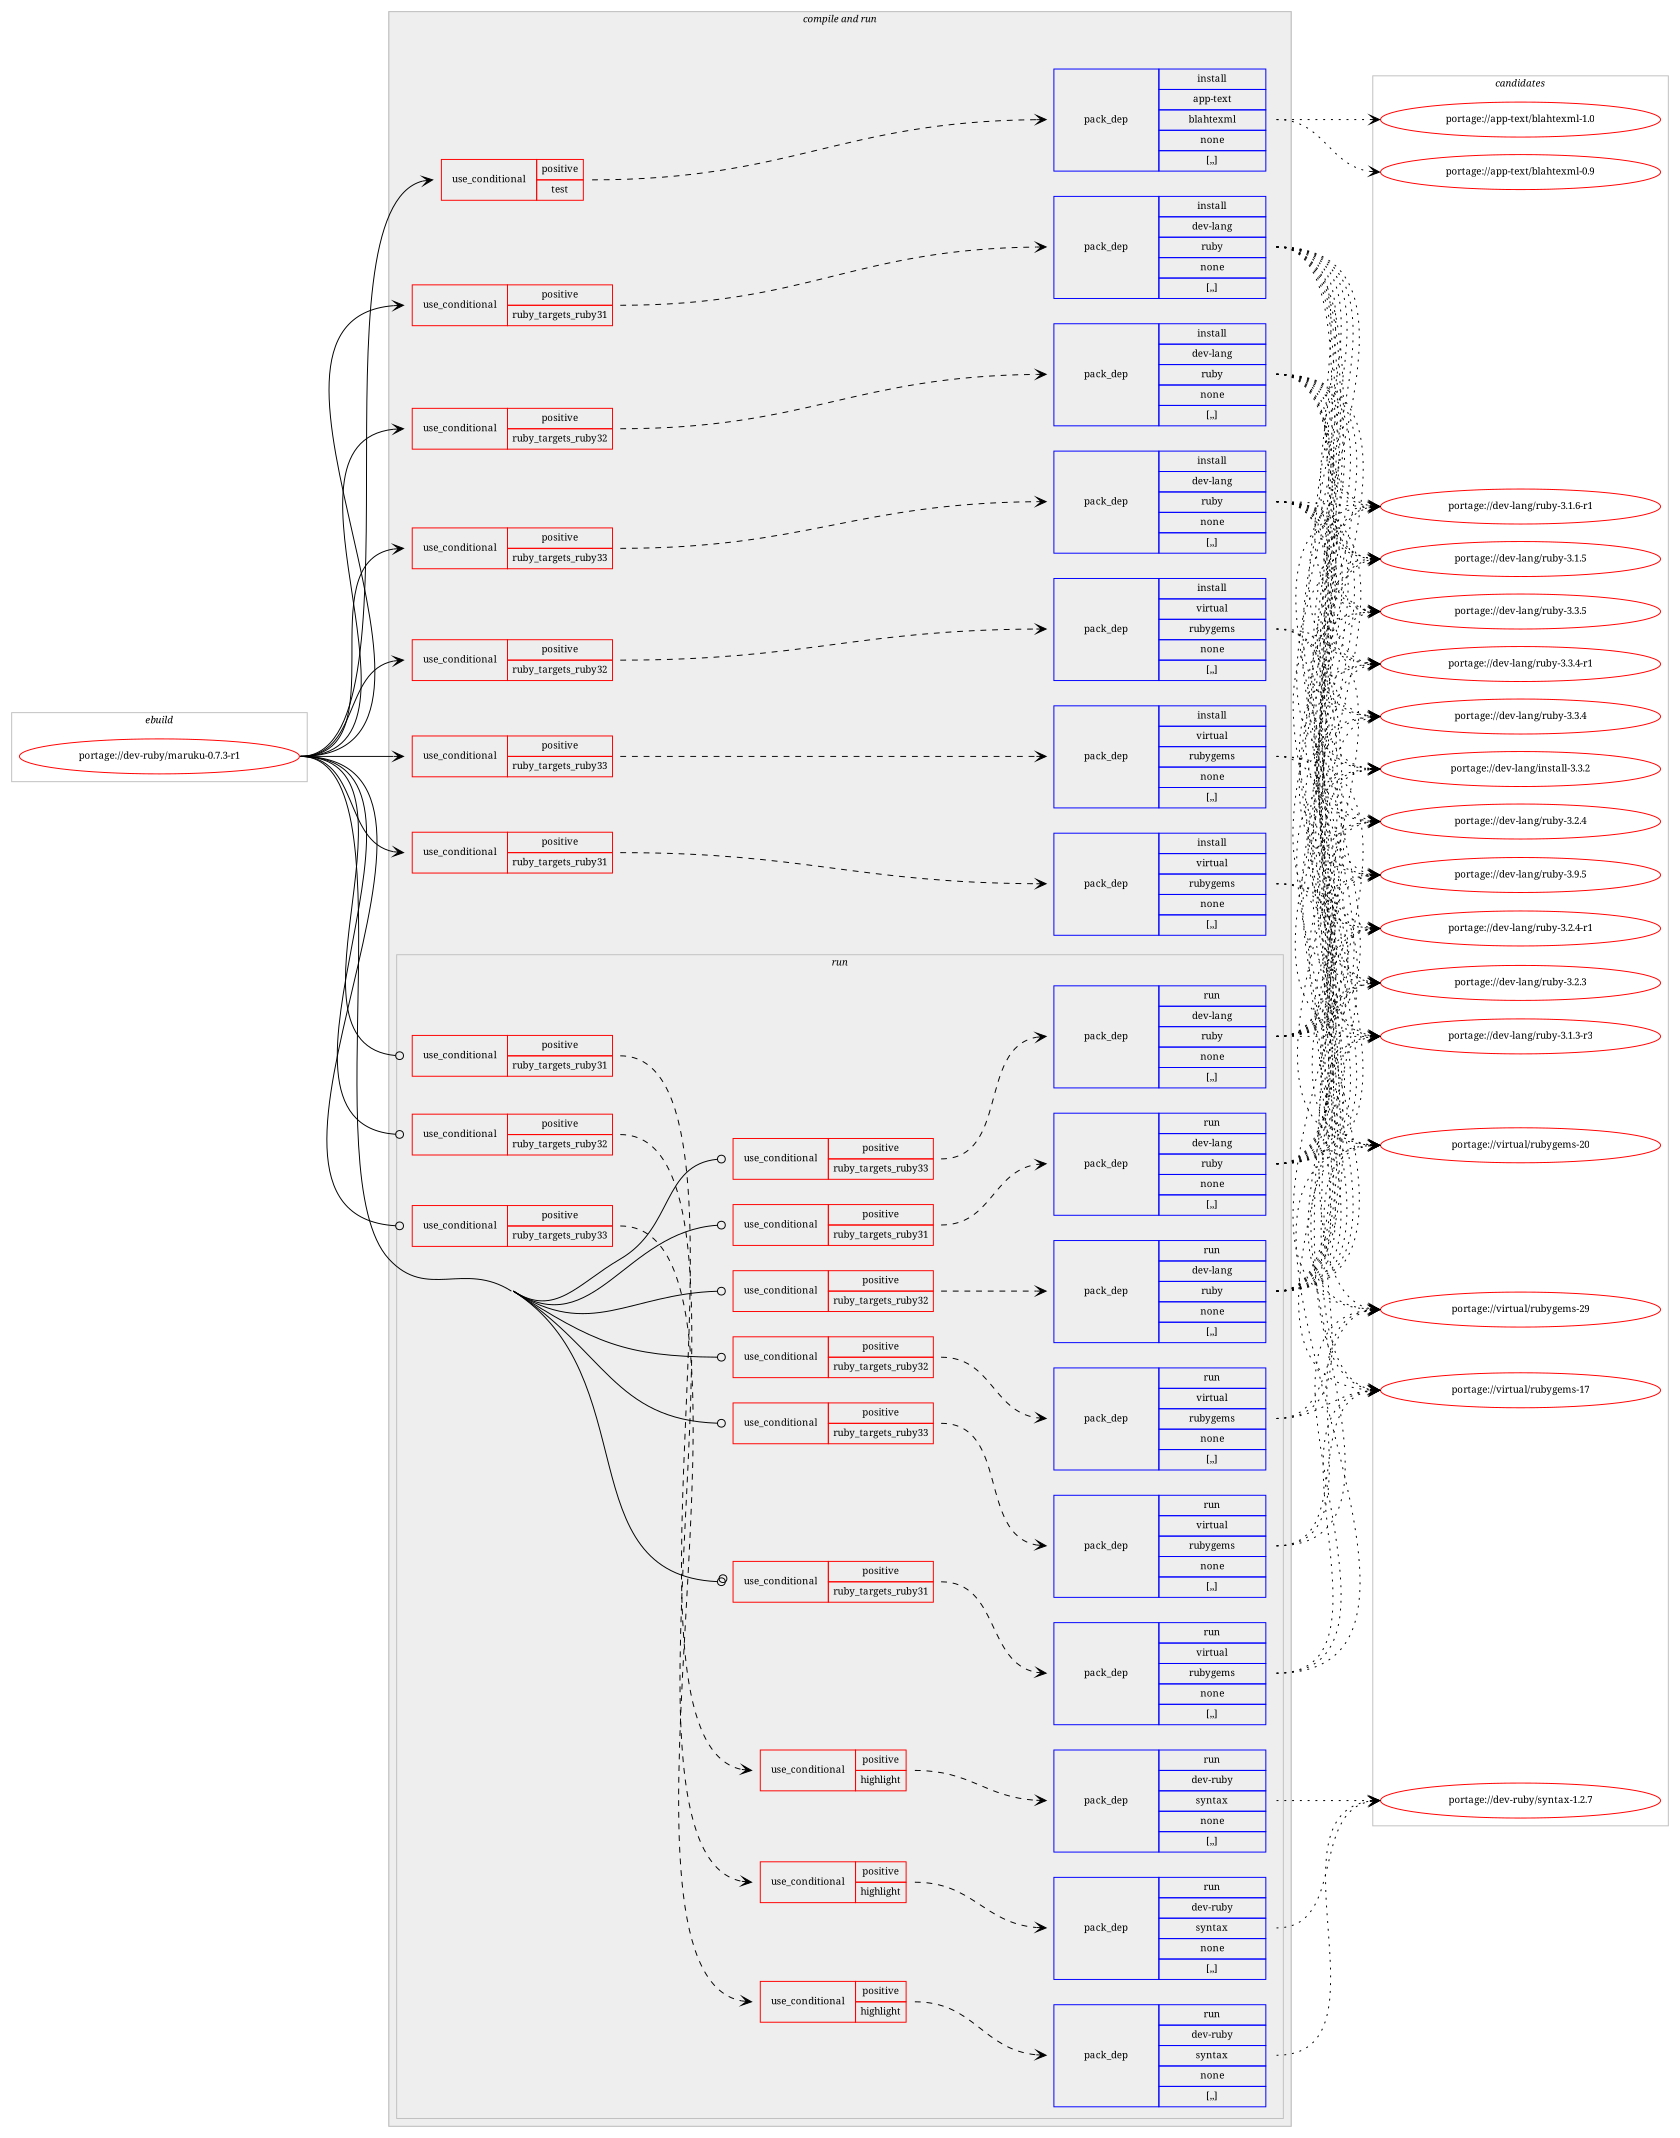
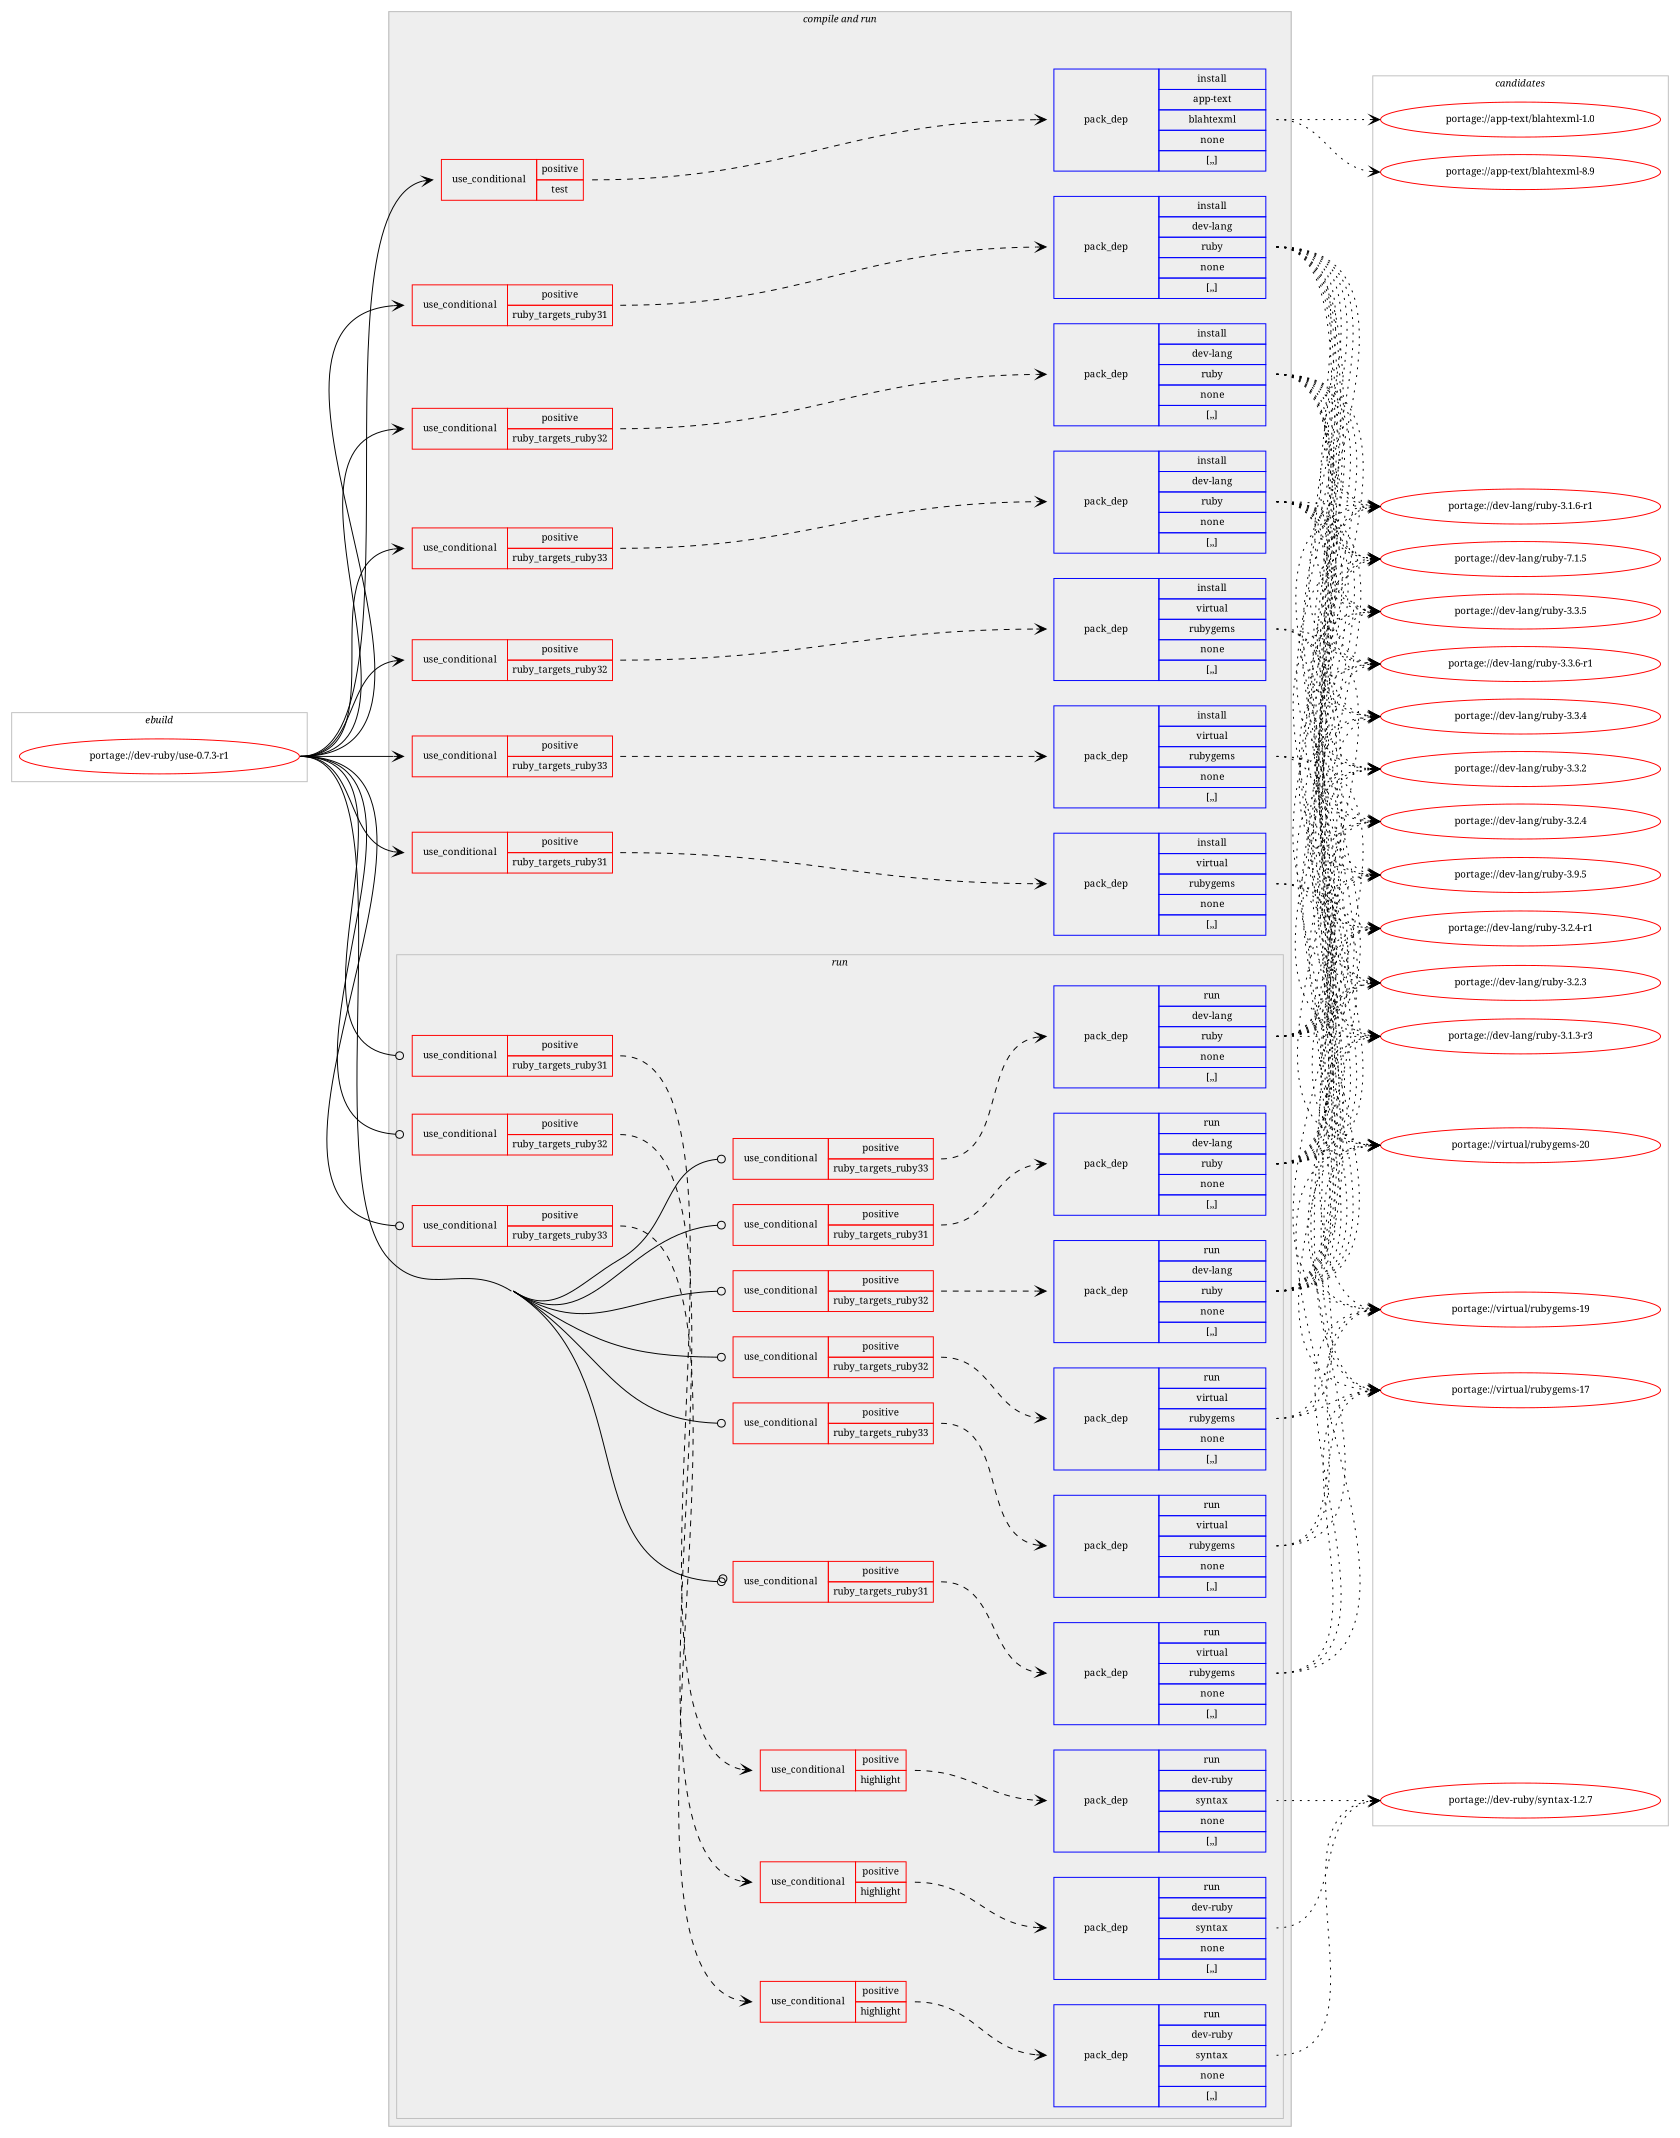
node "portage://app-text/blahtexml-0.9": label "portage://app-text/blahtexml-0.9" -> "portage://app-text/blahtexml-8.9"
node "portage://dev-lang/ruby-3.1.5": label "portage://dev-lang/ruby-3.1.5" -> "portage://dev-lang/ruby-7.1.5"
node "portage://dev-lang/ruby-3.3.4-r1": label "portage://dev-lang/ruby-3.3.4-r1" -> "portage://dev-lang/ruby-3.3.6-r1"
node "portage://dev-ruby/maruku-0.7.3-r1": label "portage://dev-ruby/maruku-0.7.3-r1" -> "portage://dev-ruby/use-0.7.3-r1"
node "portage://dev-lang/install-3.3.2": label "portage://dev-lang/install-3.3.2" -> "portage://dev-lang/ruby-3.3.2"
node "portage://virtual/rubygems-29": label "portage://virtual/rubygems-29" -> "portage://virtual/rubygems-19"
